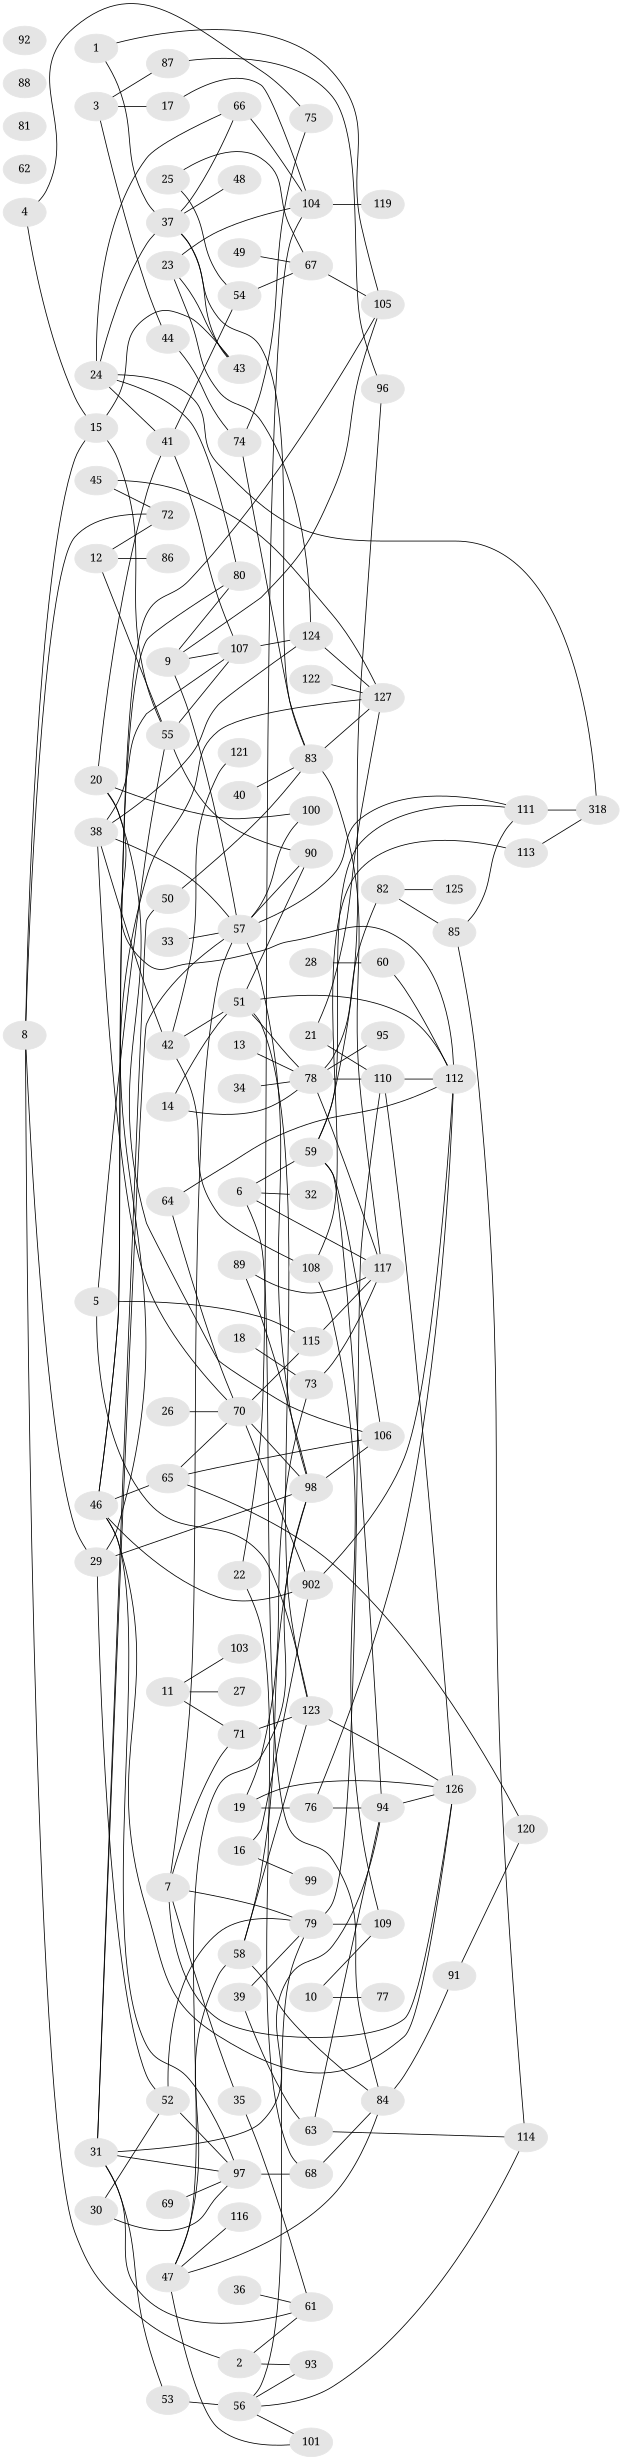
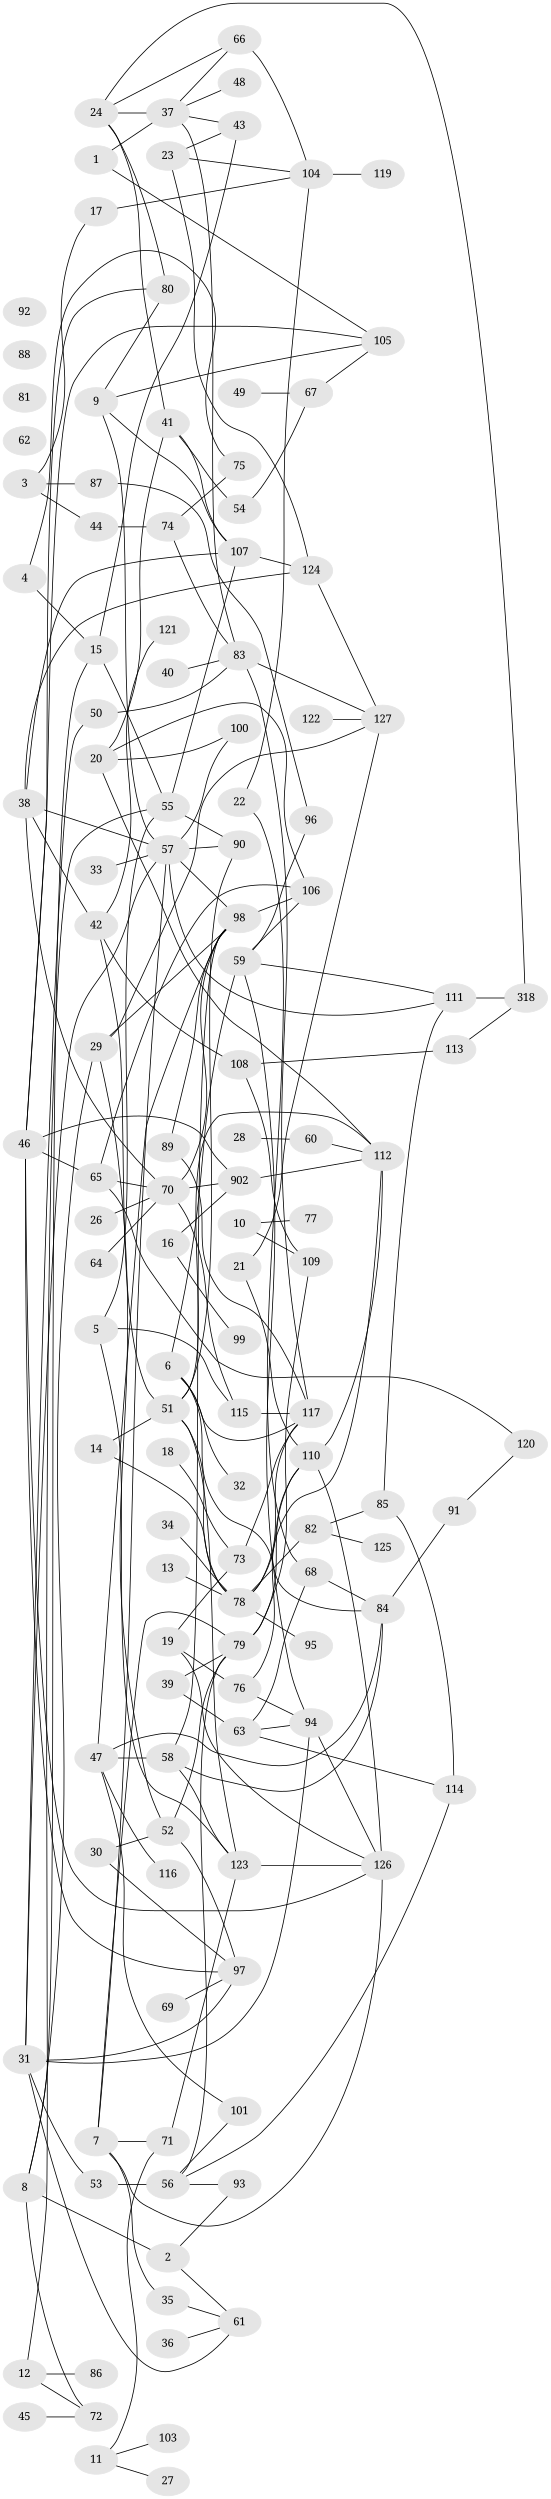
node "25": removed
edge "45" -- "127": removed
edge "112" -- "64": removed
edge "97" -- "68": now "63" -- "68"
